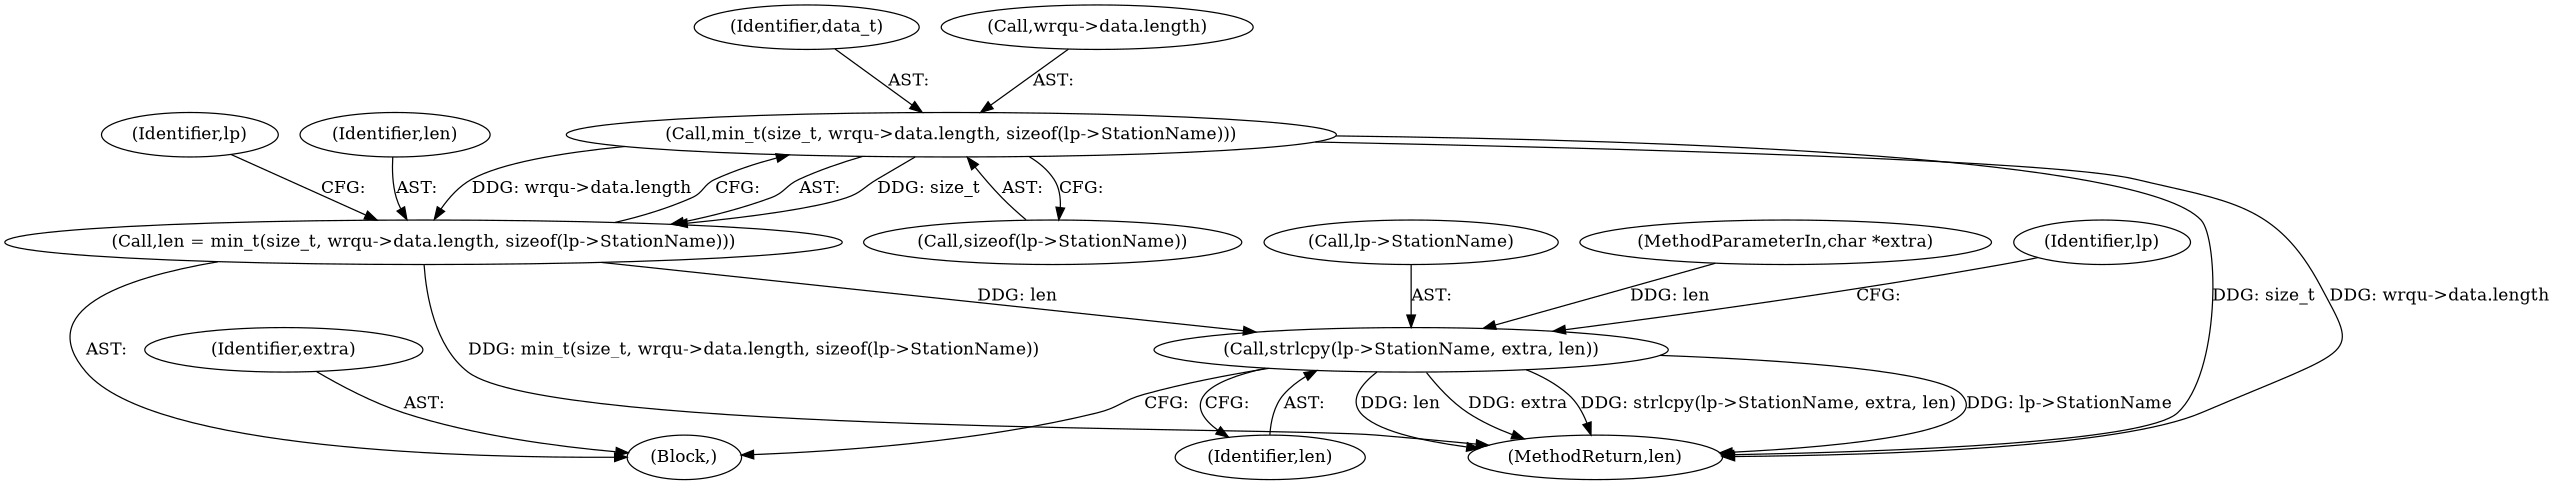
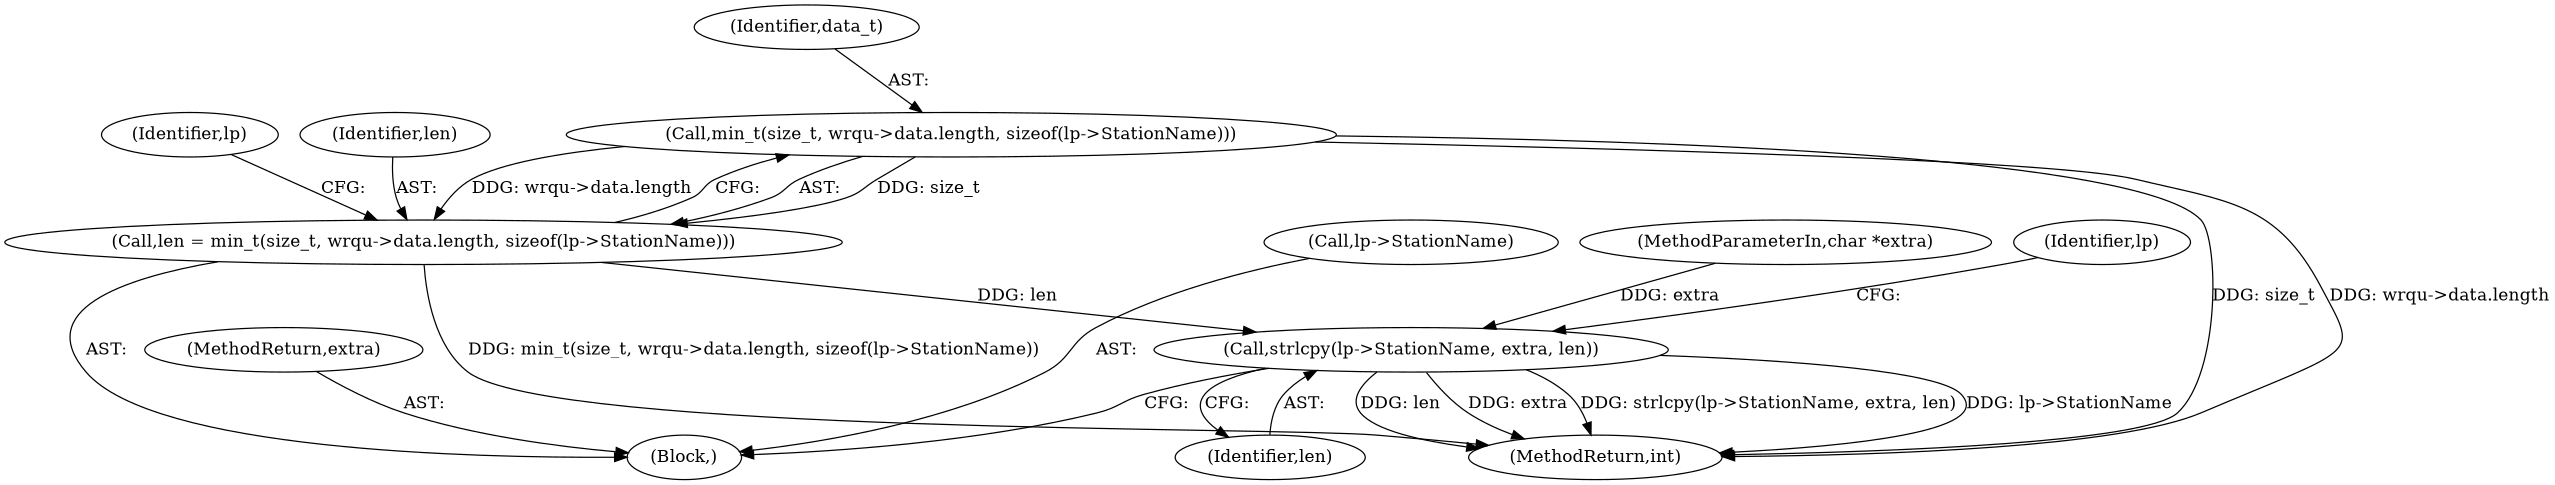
node "(Call,wrqu->data.length)": removed
node "(Call,sizeof(lp->StationName))": removed
edge "(Call,lp->StationName)" -> "(Call,strlcpy(lp->StationName, extra, len))": now "(Call,lp->StationName)" -> "(Block,)"
edge "(MethodParameterIn,char *extra)" -> "(Call,strlcpy(lp->StationName, extra, len))": label "DDG: len" -> "DDG: extra"
node "(Identifier,extra)": label "(Identifier,extra)" -> "(MethodReturn,extra)"
node "(MethodReturn,len)": label "(MethodReturn,len)" -> "(MethodReturn,int)"
